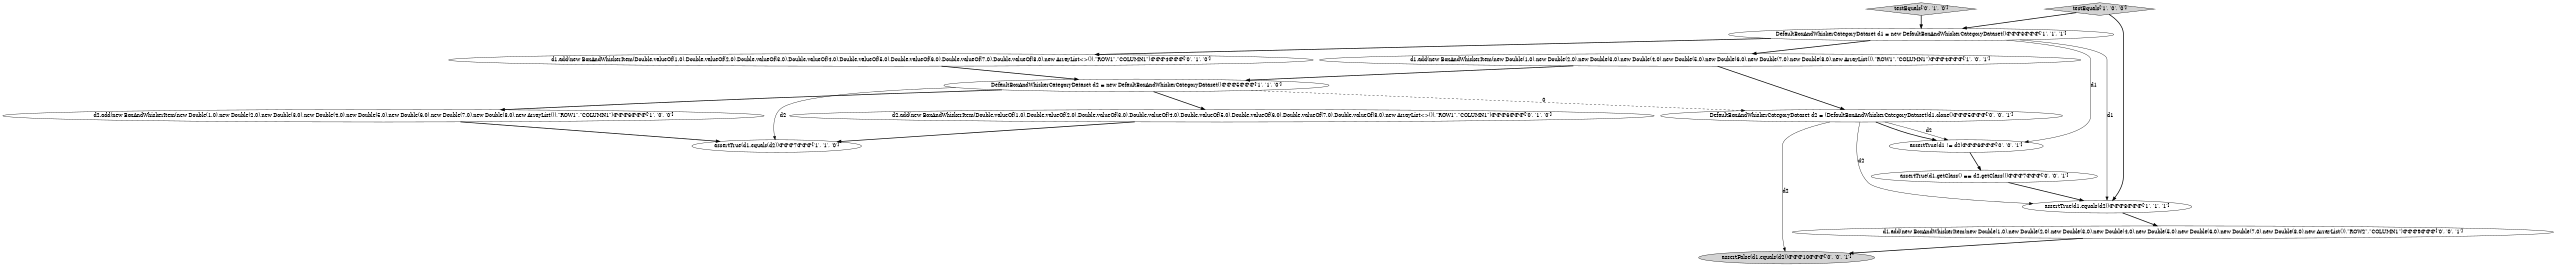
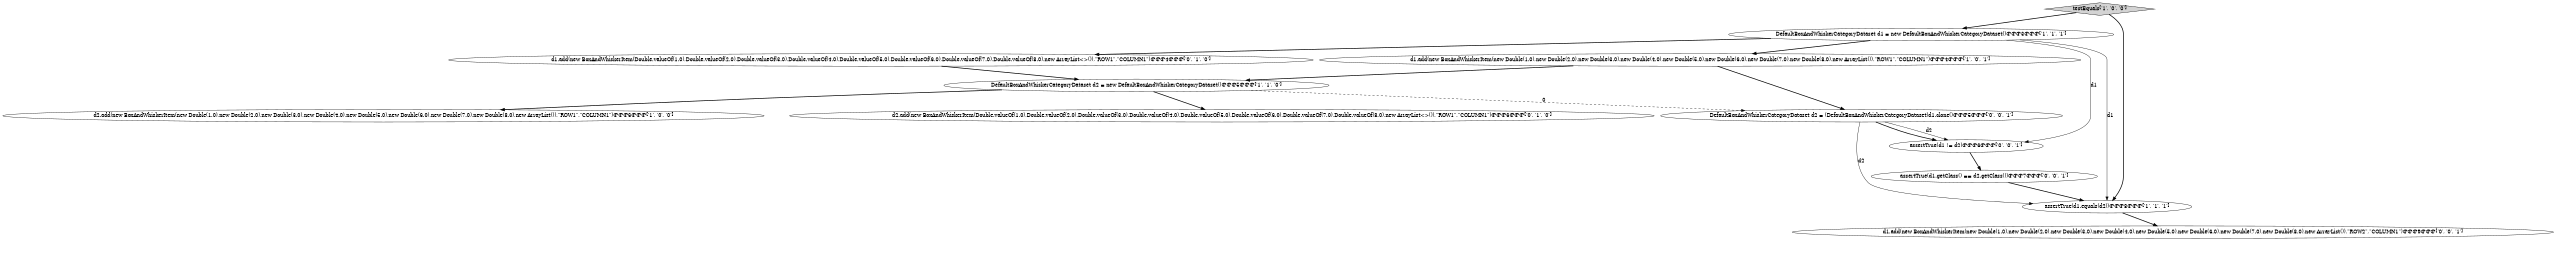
node "testEquals['0', '1', '0']": removed
node "assertTrue(d1.equals(d2))@@@7@@@['1', '1', '0']": removed
node "assertFalse(d1.equals(d2))@@@10@@@['0', '0', '1']": removed
